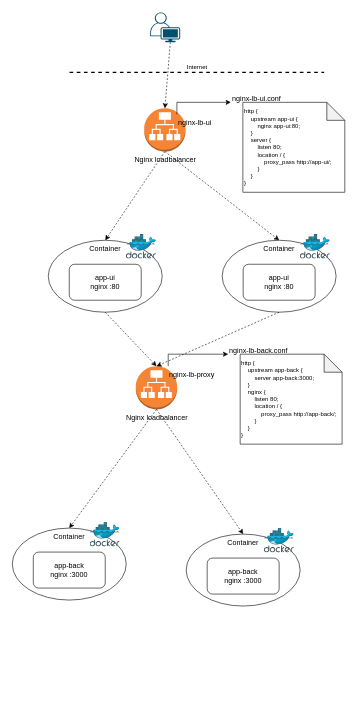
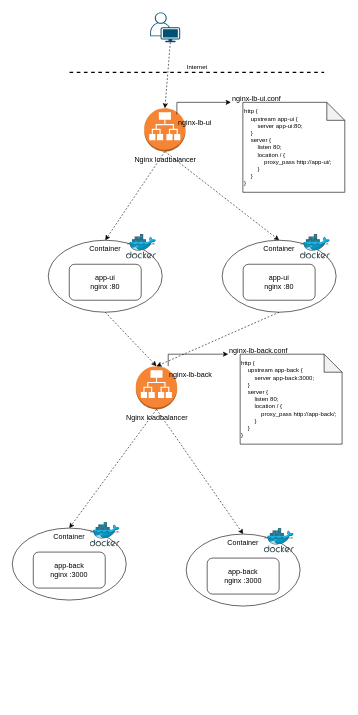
node "http { upstream app-ui { nginx app-ui:80; } server { listen 80; location / { proxy_pass http://app-ui/; } } }": label "http { upstream app-ui { nginx app-ui:80; } server { listen 80; location / { proxy_pass http://app-ui/; } } }" -> "http { upstream app-ui { server app-ui:80; } server { listen 80; location / { proxy_pass http://app-ui/; } } }"
node "nginx-lb-proxy": label "nginx-lb-proxy" -> "nginx-lb-back"
node "http { upstream app-back { server app-back:3000; } nginx { listen 80; location / { proxy_pass http://app-back/; } } }": label "http { upstream app-back { server app-back:3000; } nginx { listen 80; location / { proxy_pass http://app-back/; } } }" -> "http { upstream app-back { server app-back:3000; } server { listen 80; location / { proxy_pass http://app-back/; } } }"
